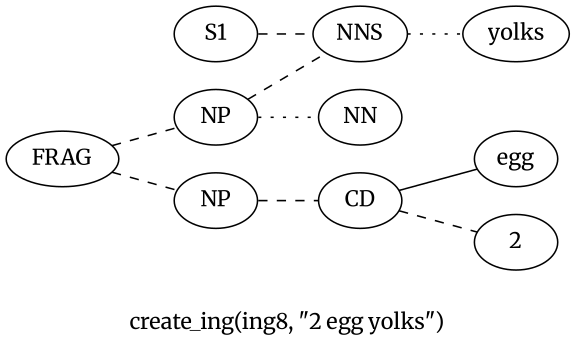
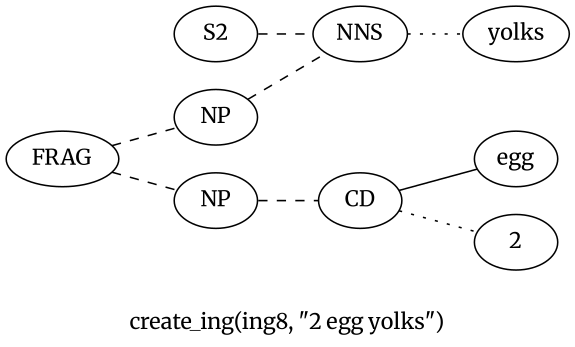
node "S1": label "S1" -> "S2"
node "NN": removed
edge "CD" -- "2": style dashed -> dotted
